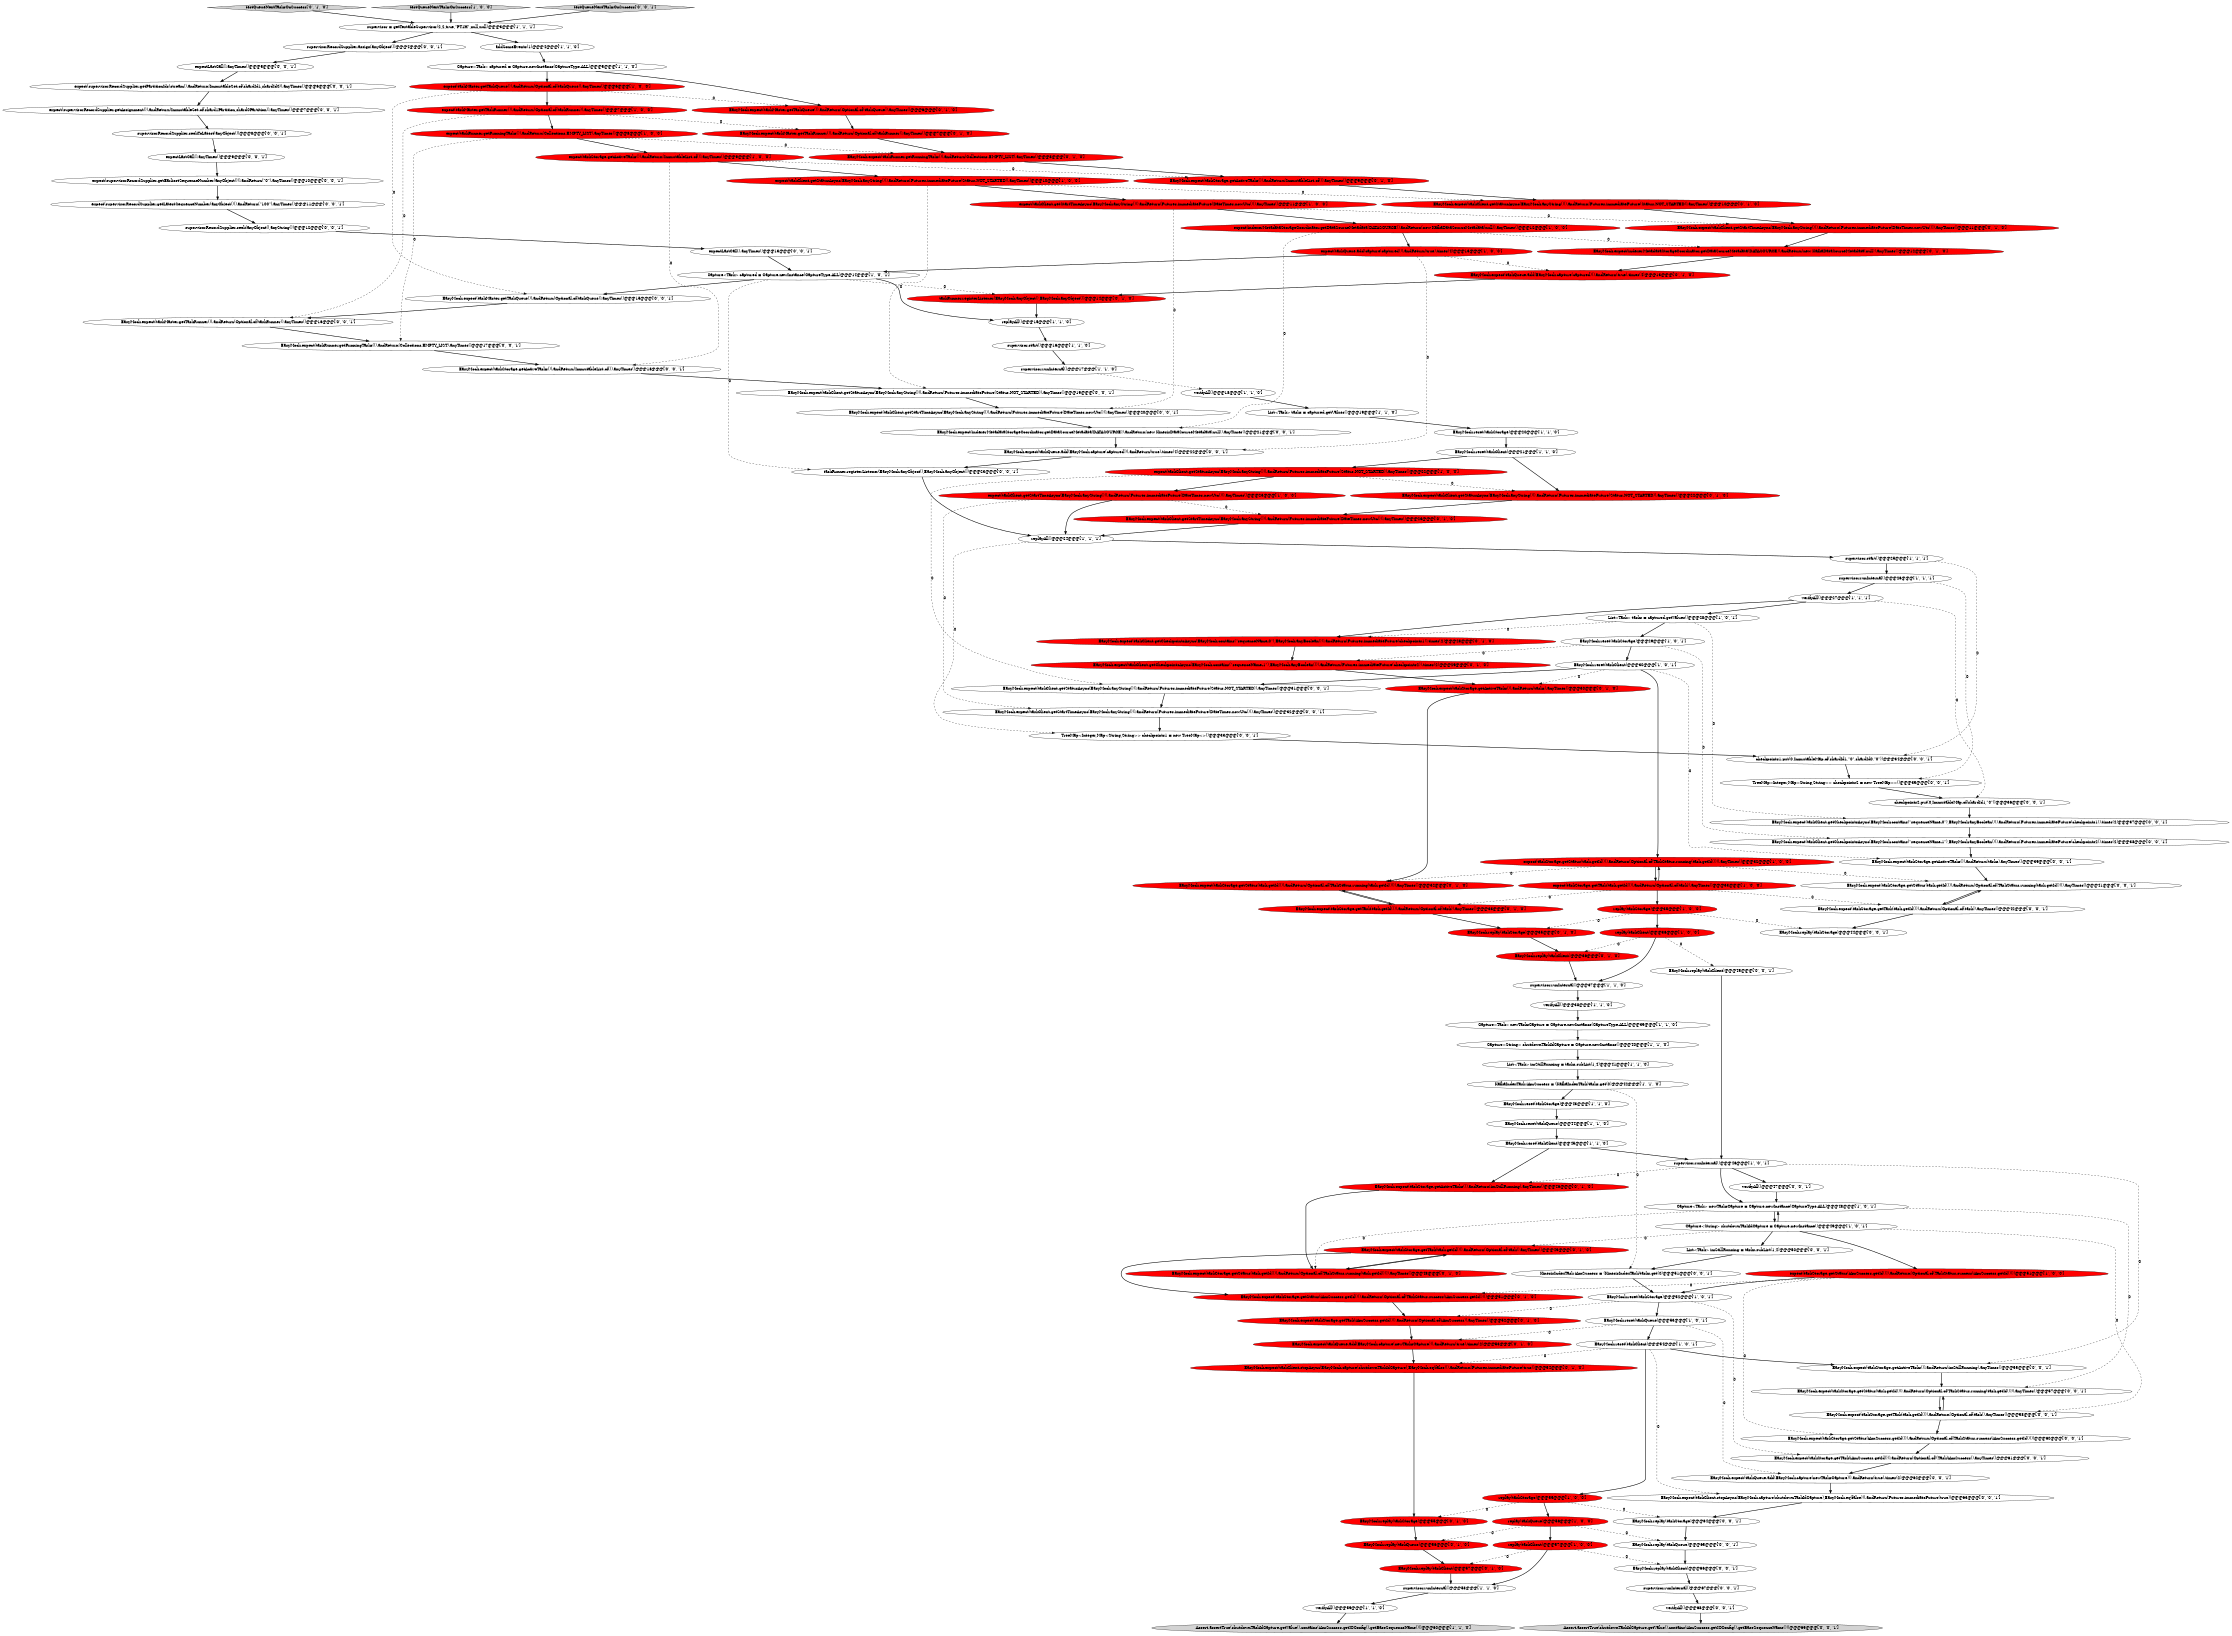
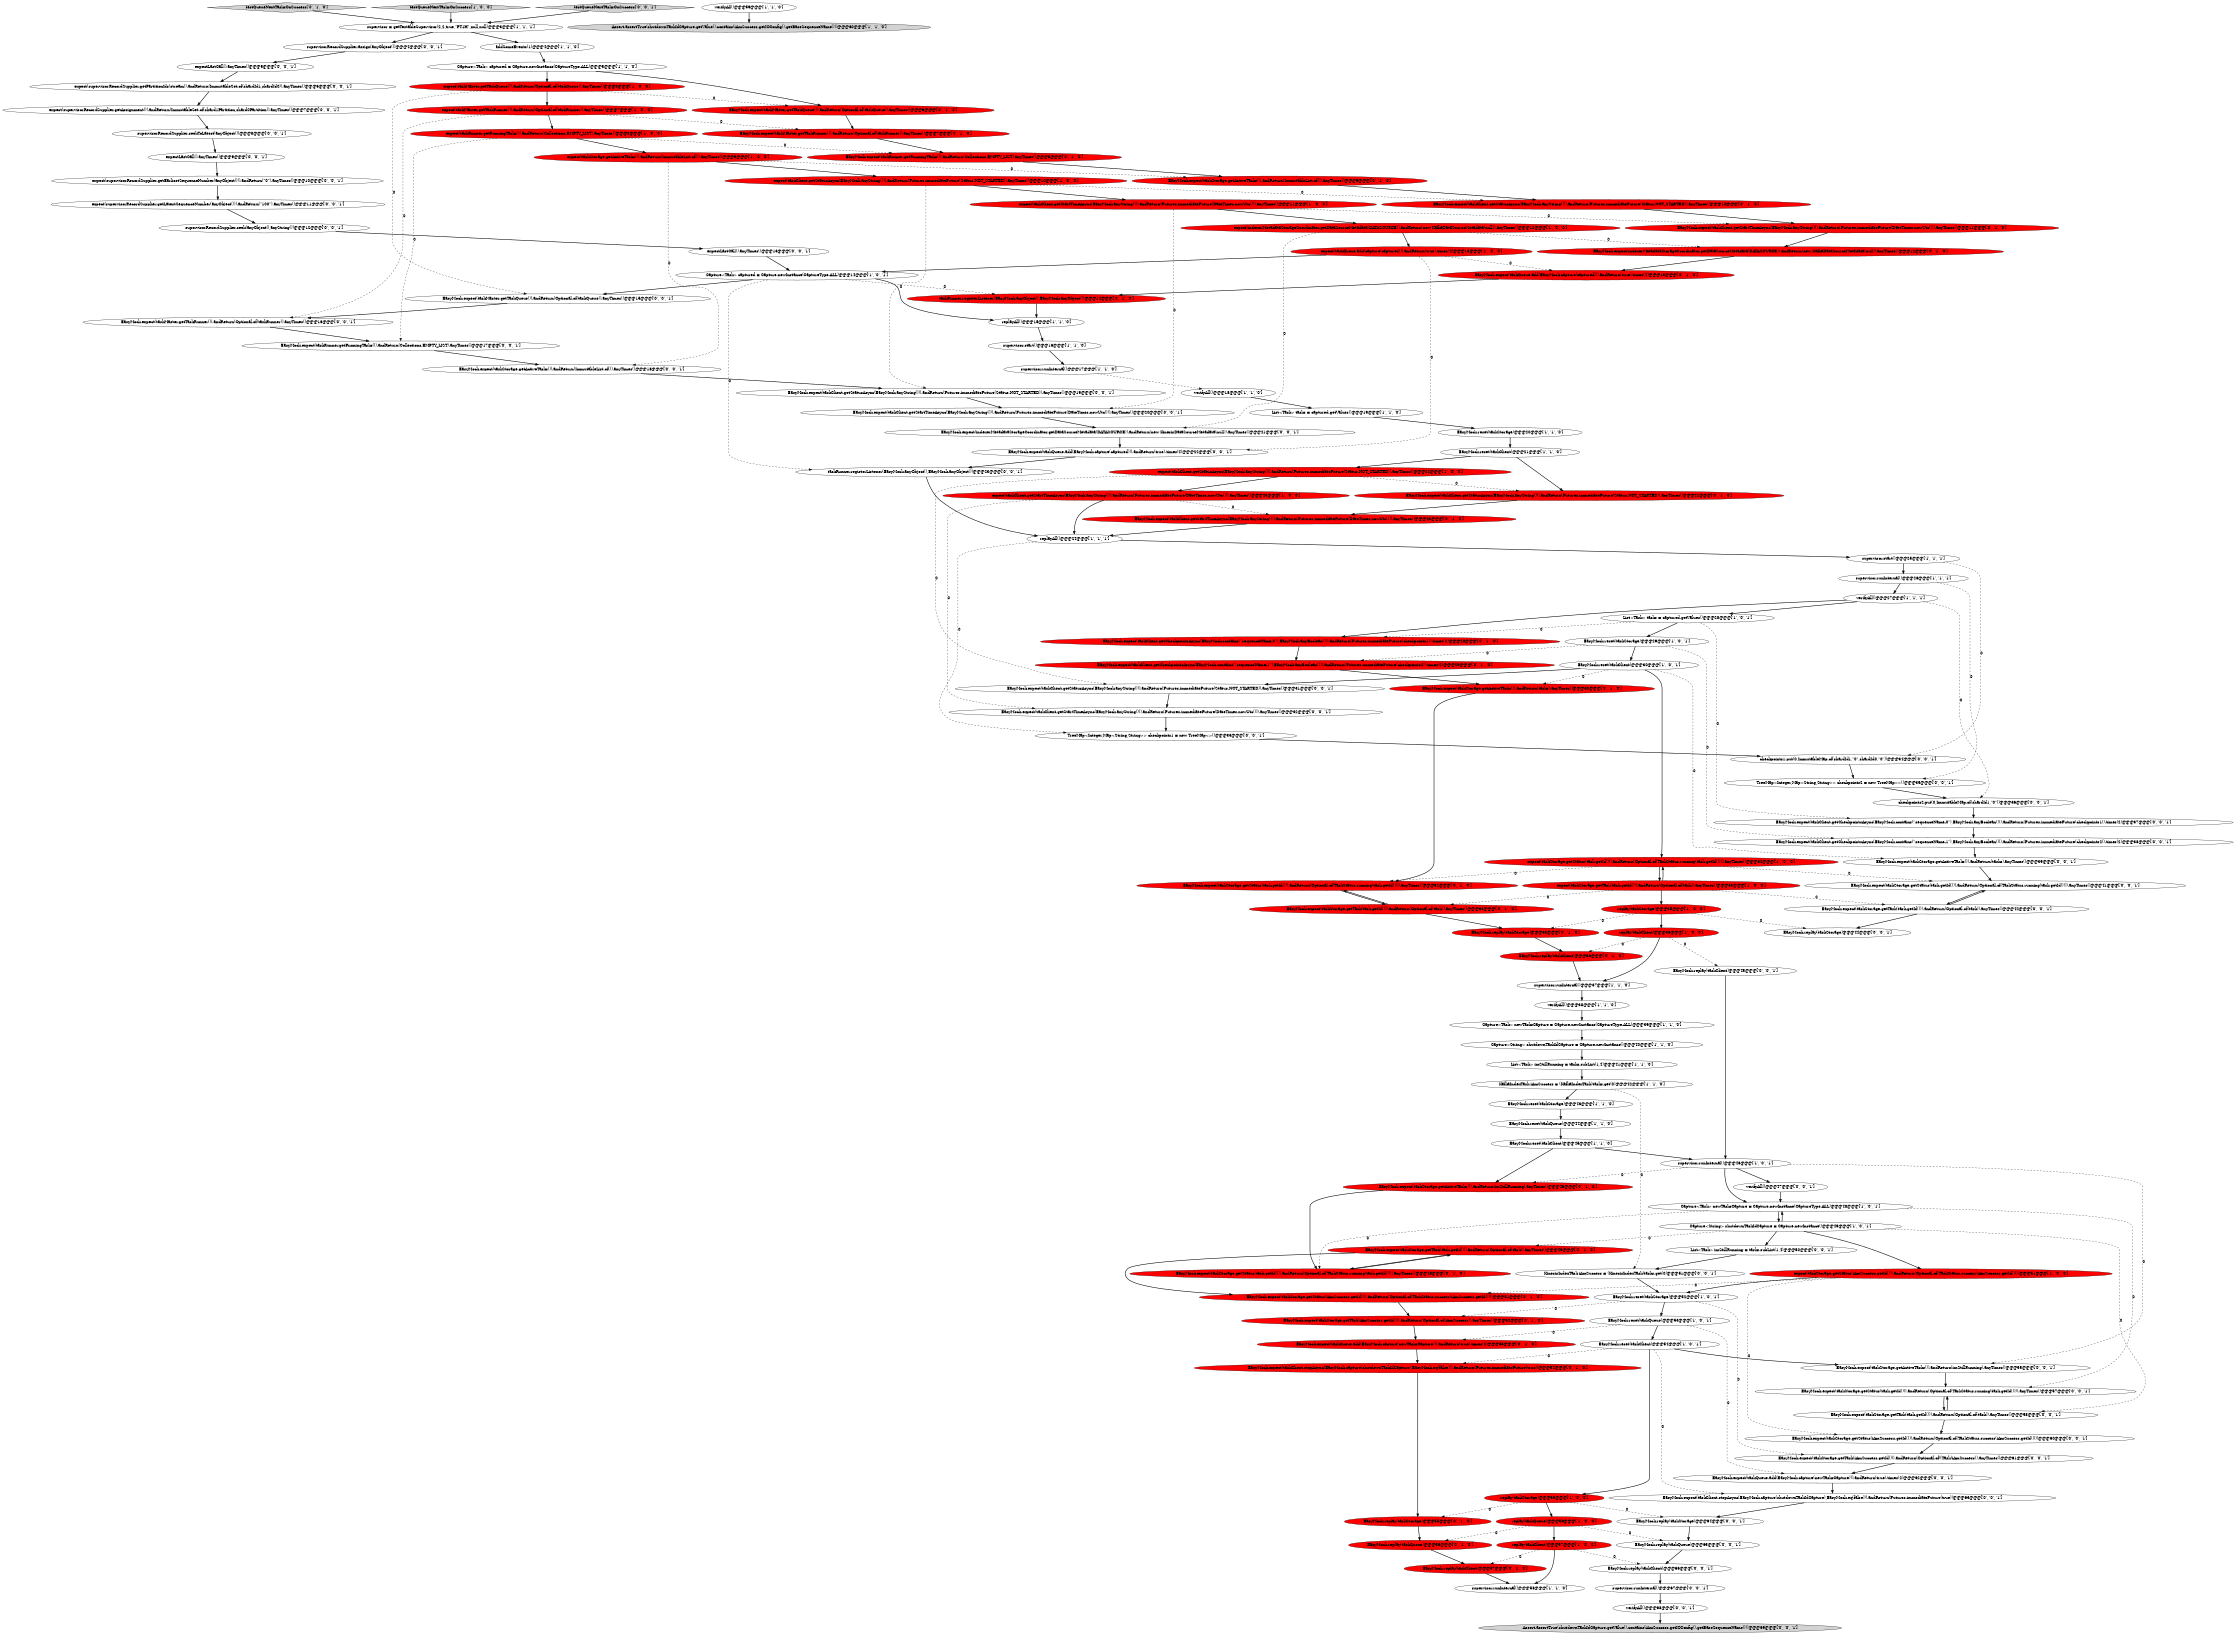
edge "supervisor.runInternal()@@@58@@@['1', '1', '0']" -> "verifyAll()@@@59@@@['1', '1', '0']": removed
